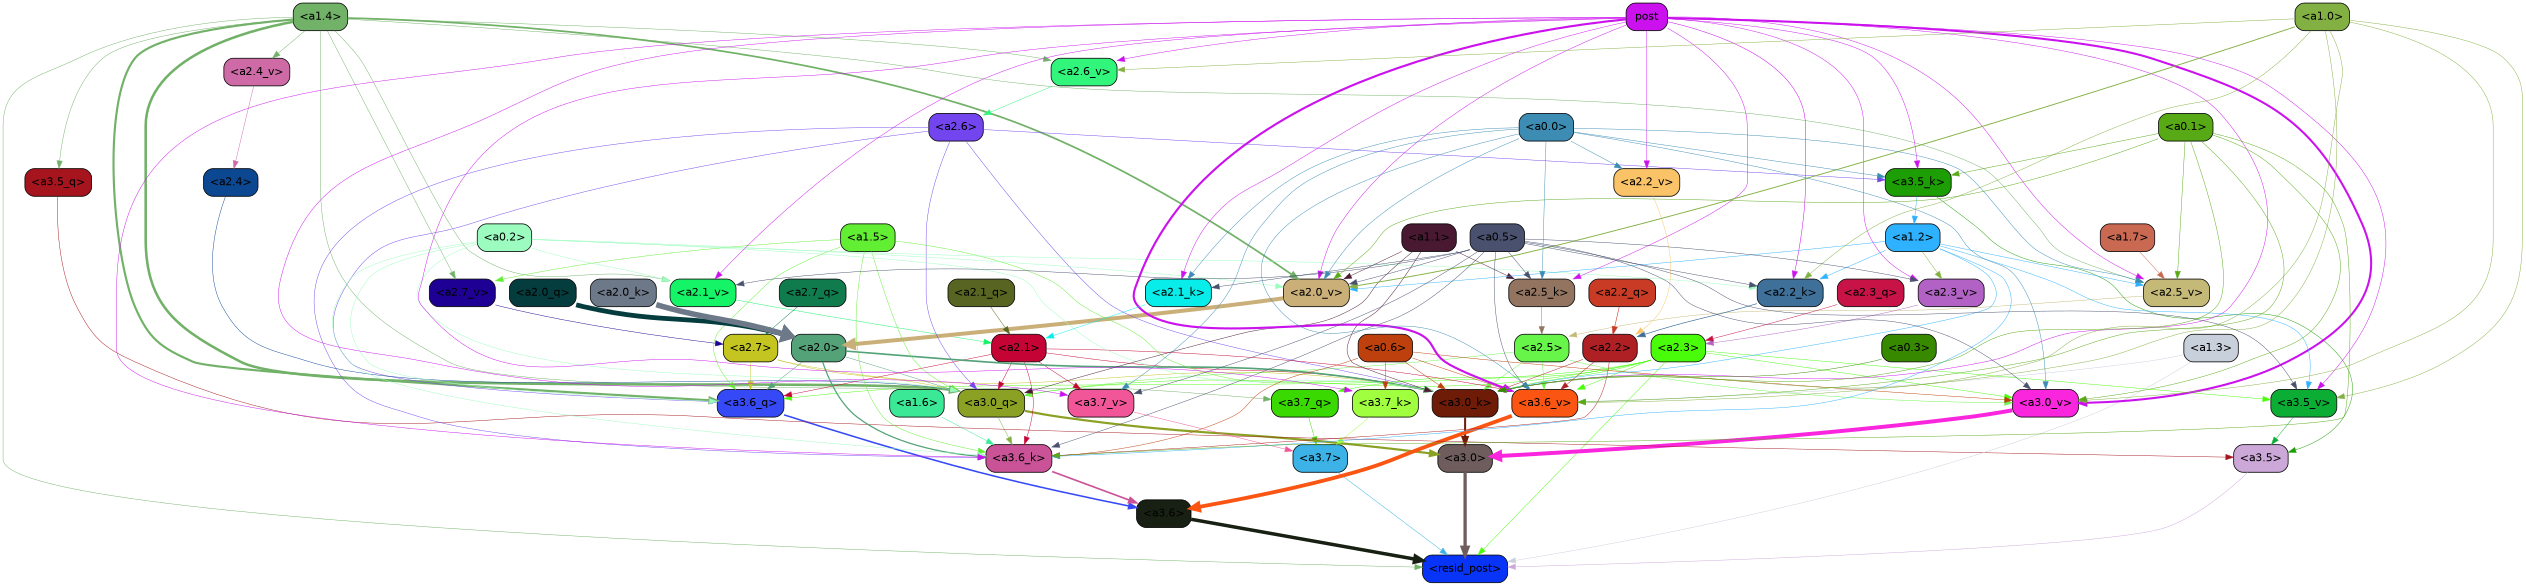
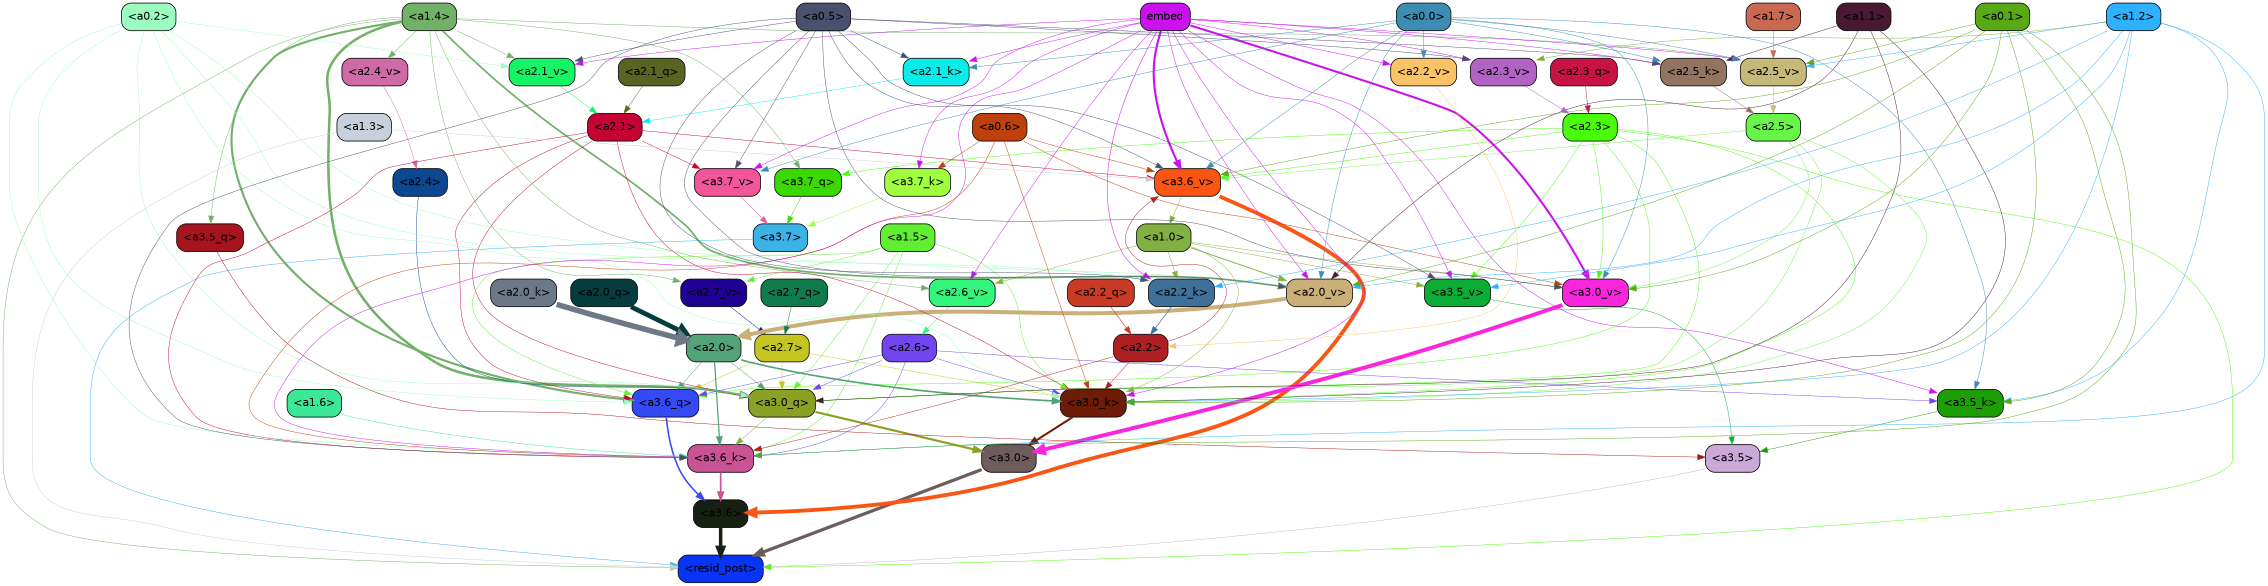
node "post": label "post" -> "embed"
edge "<a3.5_k>" -> "<a1.2>": reversed
node "<a0.3>": removed
edge "<a1.0>" -> "<a3.6_v>": reversed
